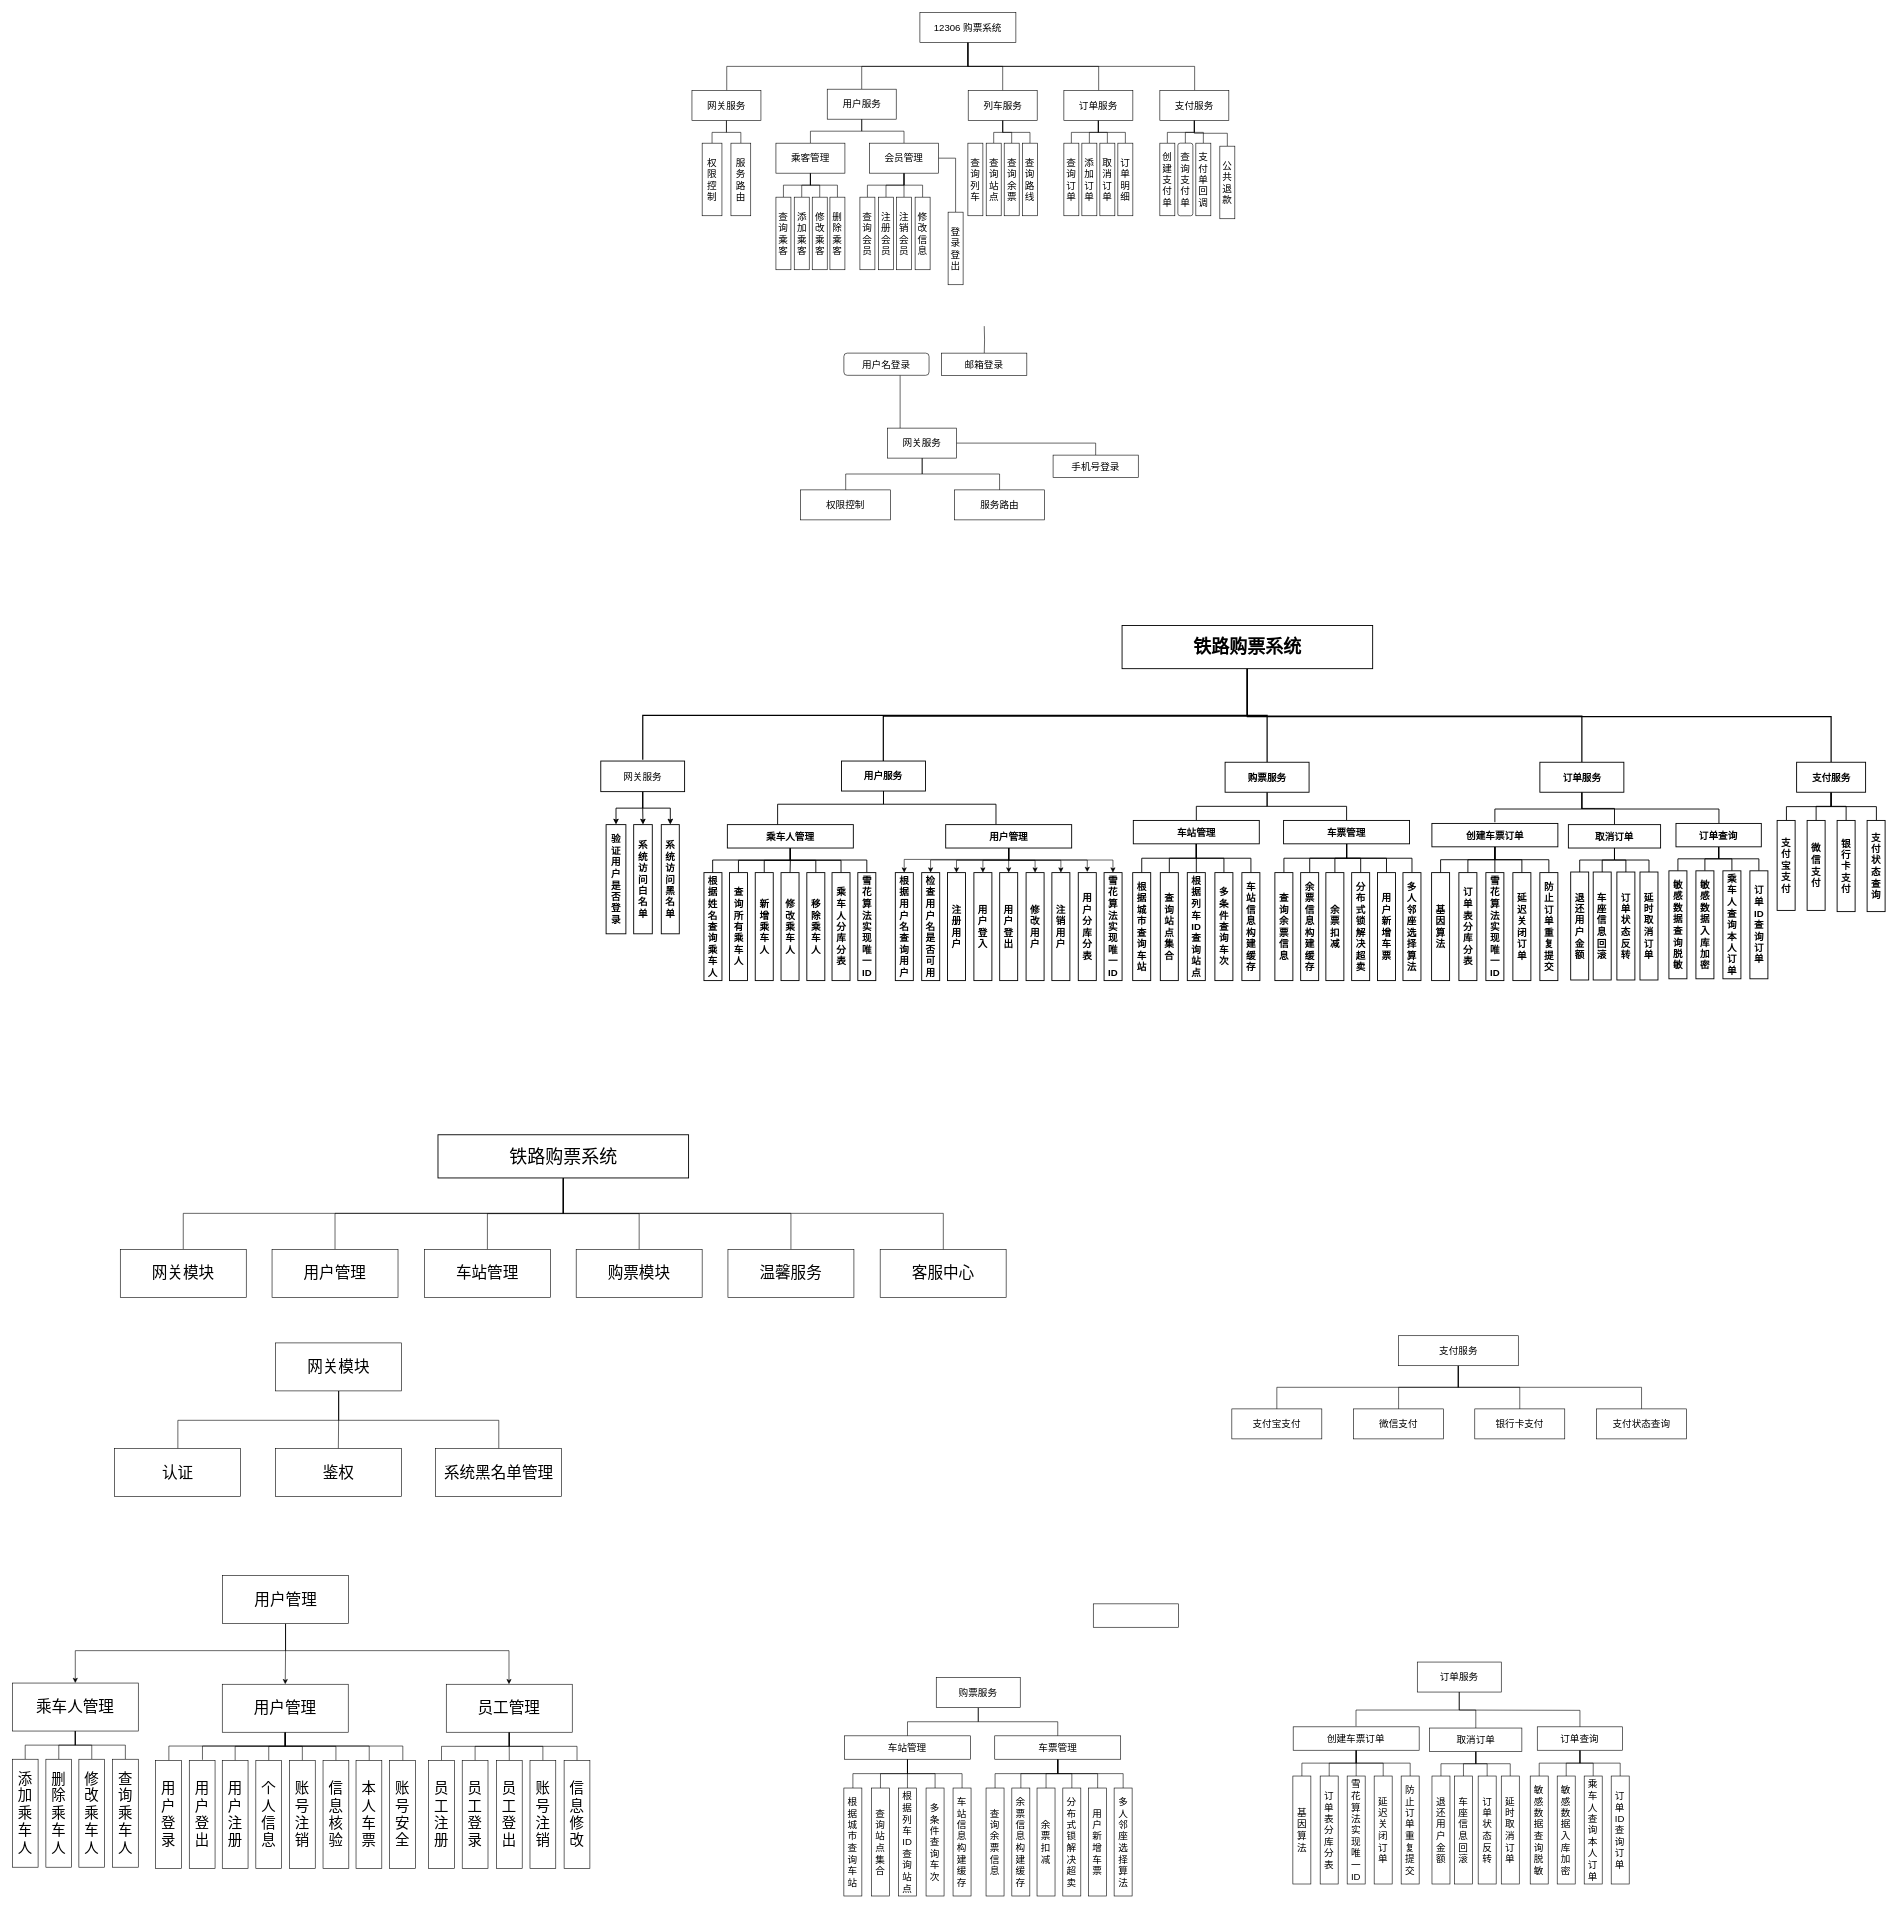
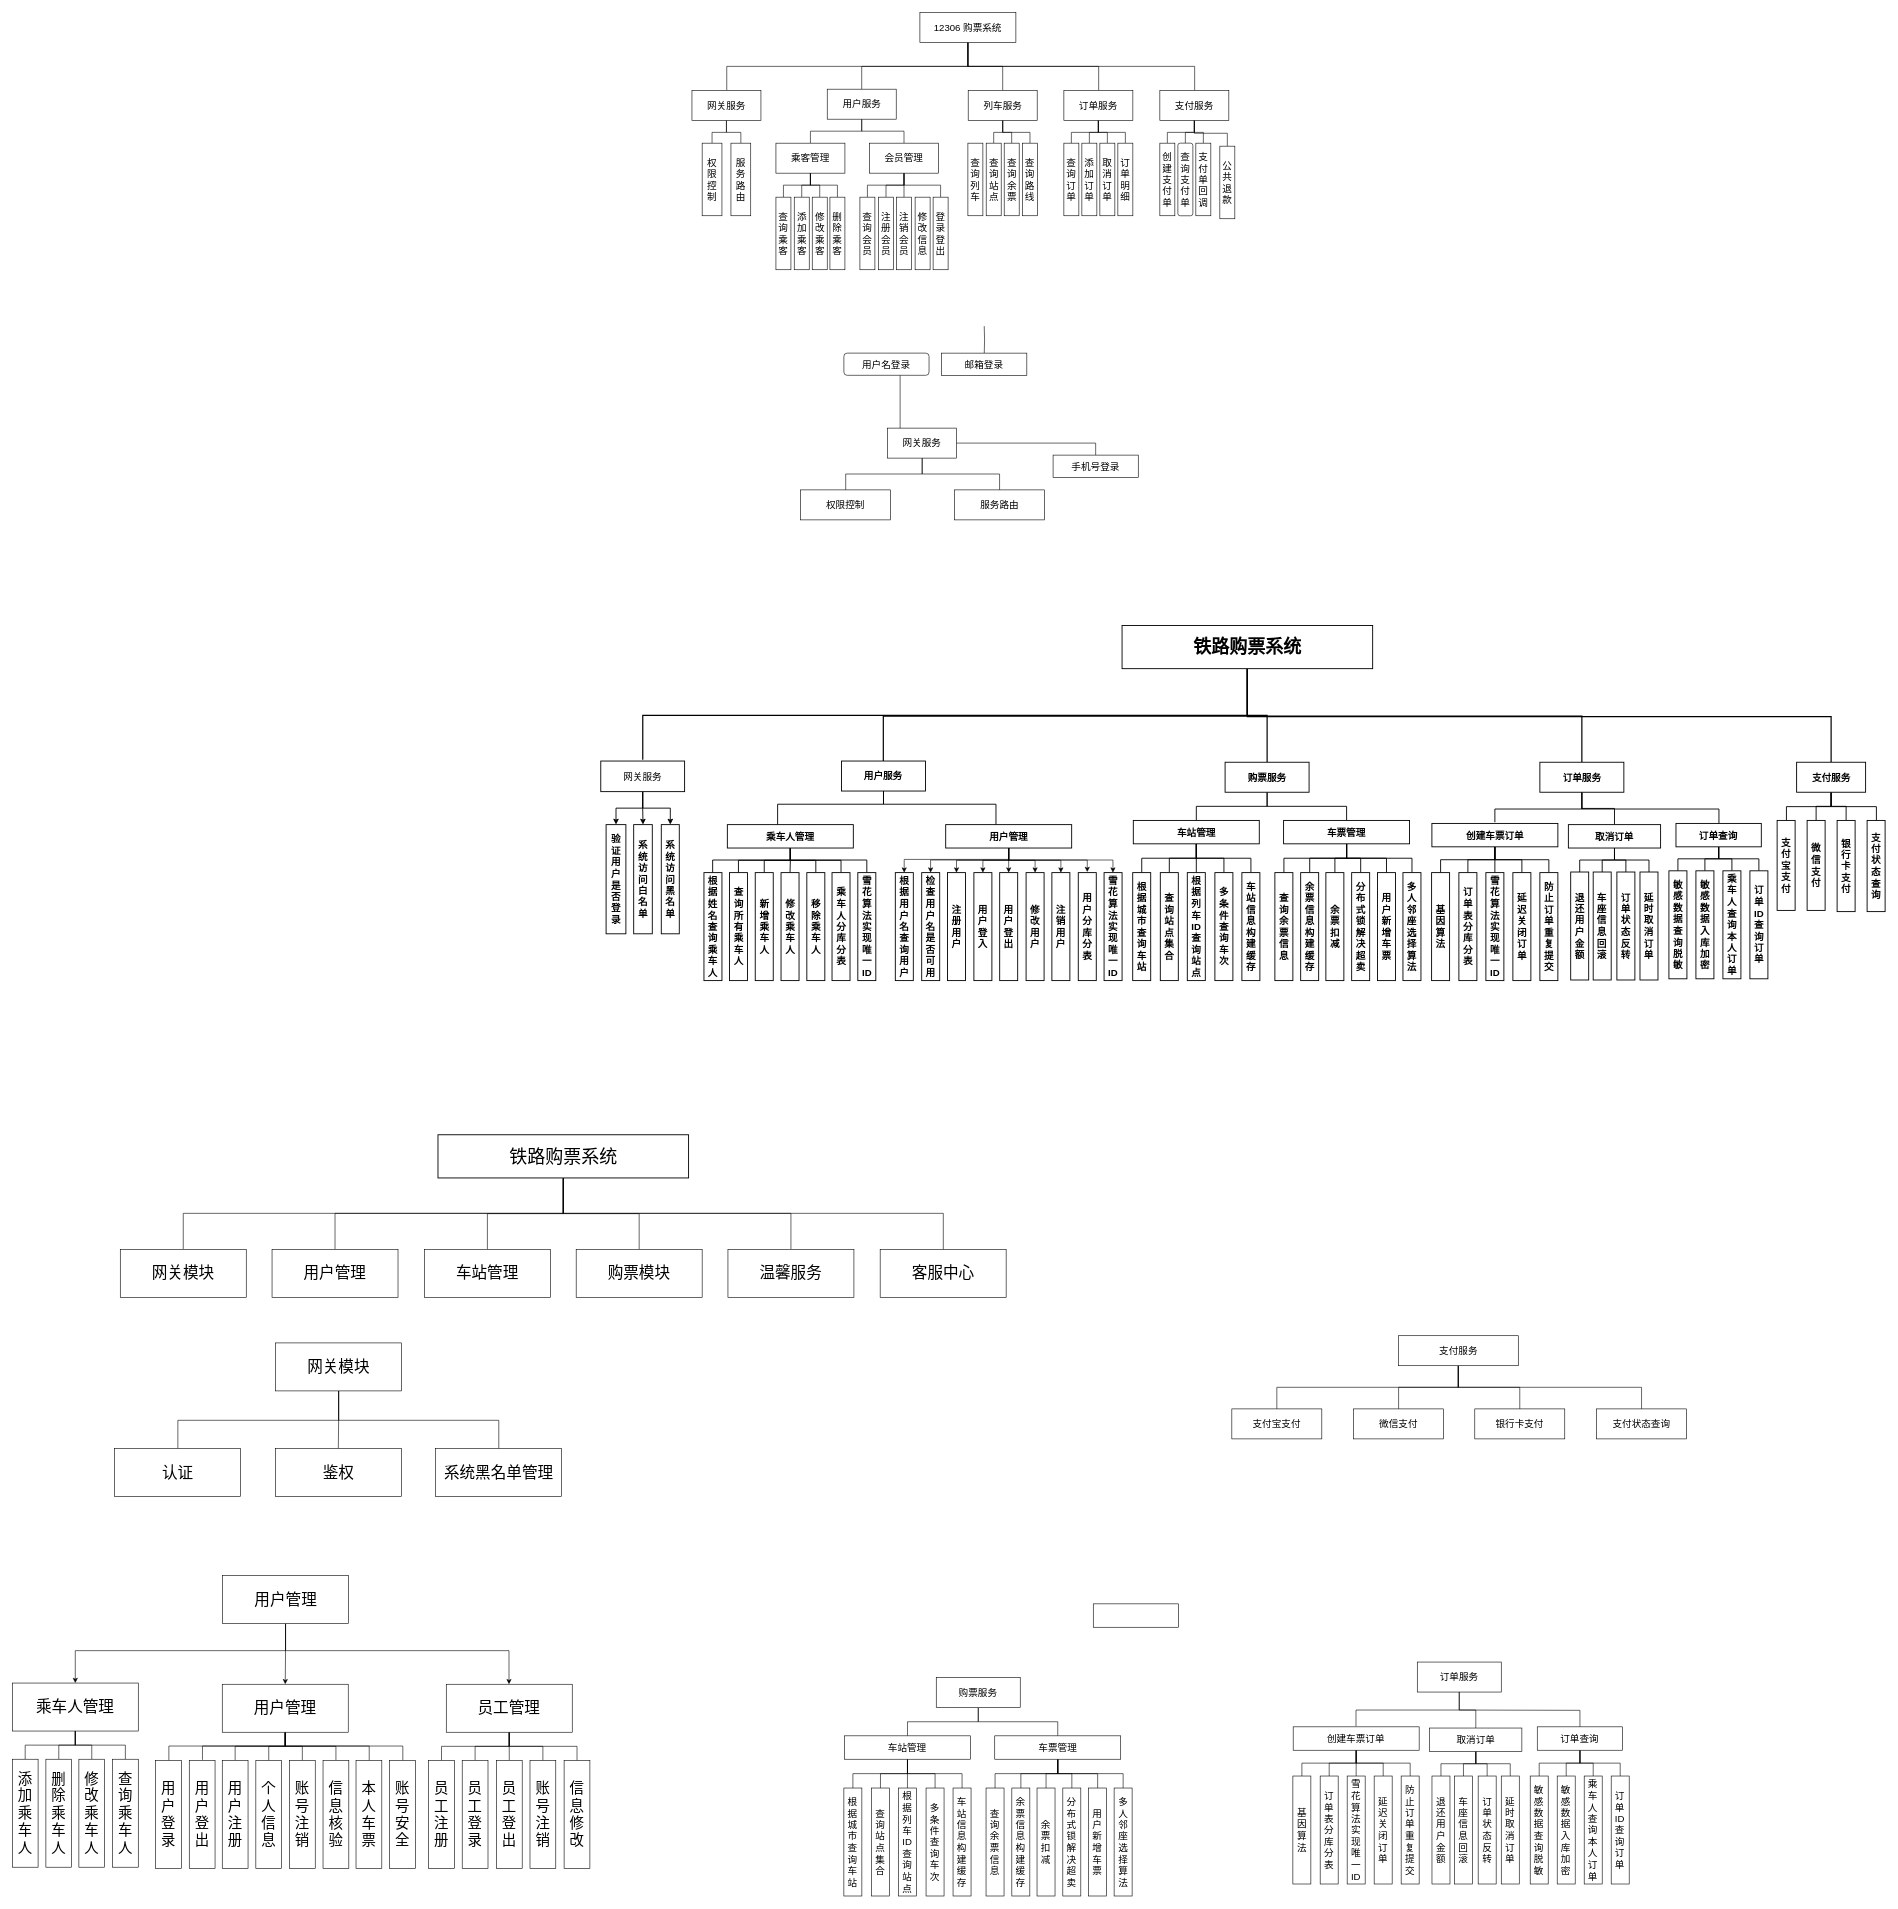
edge "会员管理" -- "修改信息": removed
node "登录登出": moved (956, 248) -> (941, 233)
